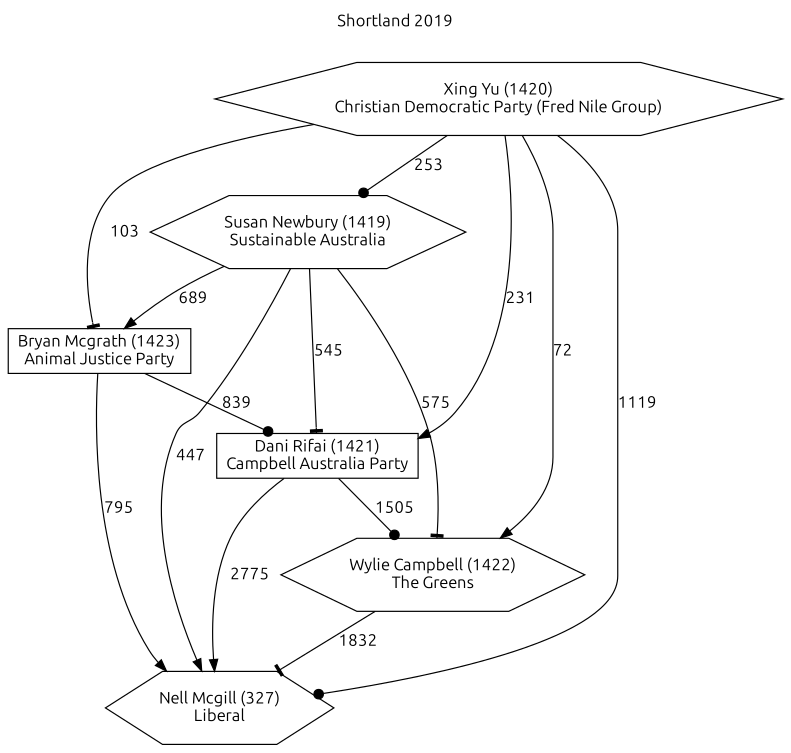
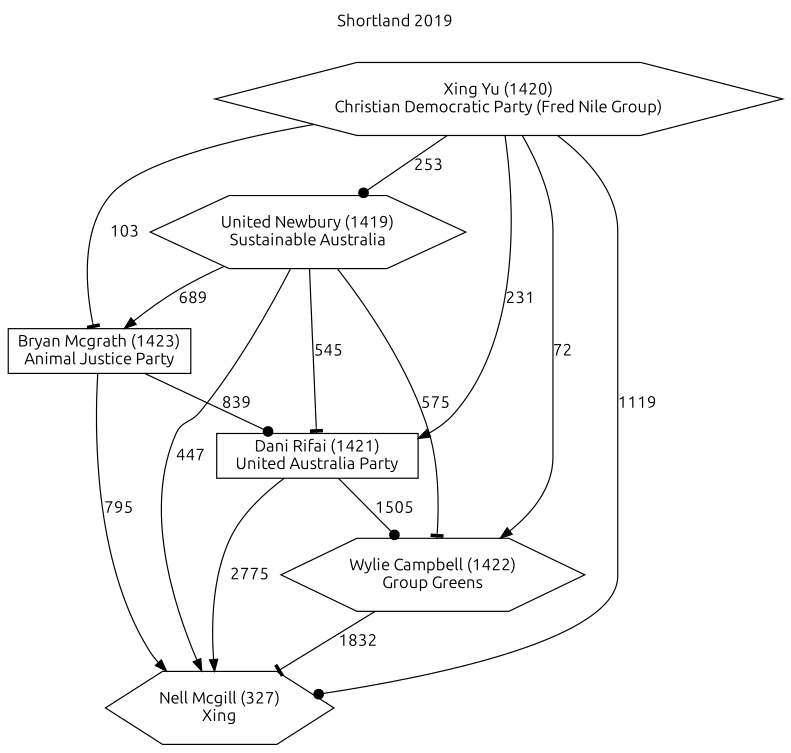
node "Susan Newbury (1419) Sustainable Australia": label "Susan Newbury (1419) Sustainable Australia" -> "United Newbury (1419) Sustainable Australia"
node "Dani Rifai (1421) Campbell Australia Party": label "Dani Rifai (1421) Campbell Australia Party" -> "Dani Rifai (1421) United Australia Party"
node "Wylie Campbell (1422) The Greens": label "Wylie Campbell (1422) The Greens" -> "Wylie Campbell (1422) Group Greens"
node "Nell Mcgill (327) Liberal": label "Nell Mcgill (327) Liberal" -> "Nell Mcgill (327) Xing"
